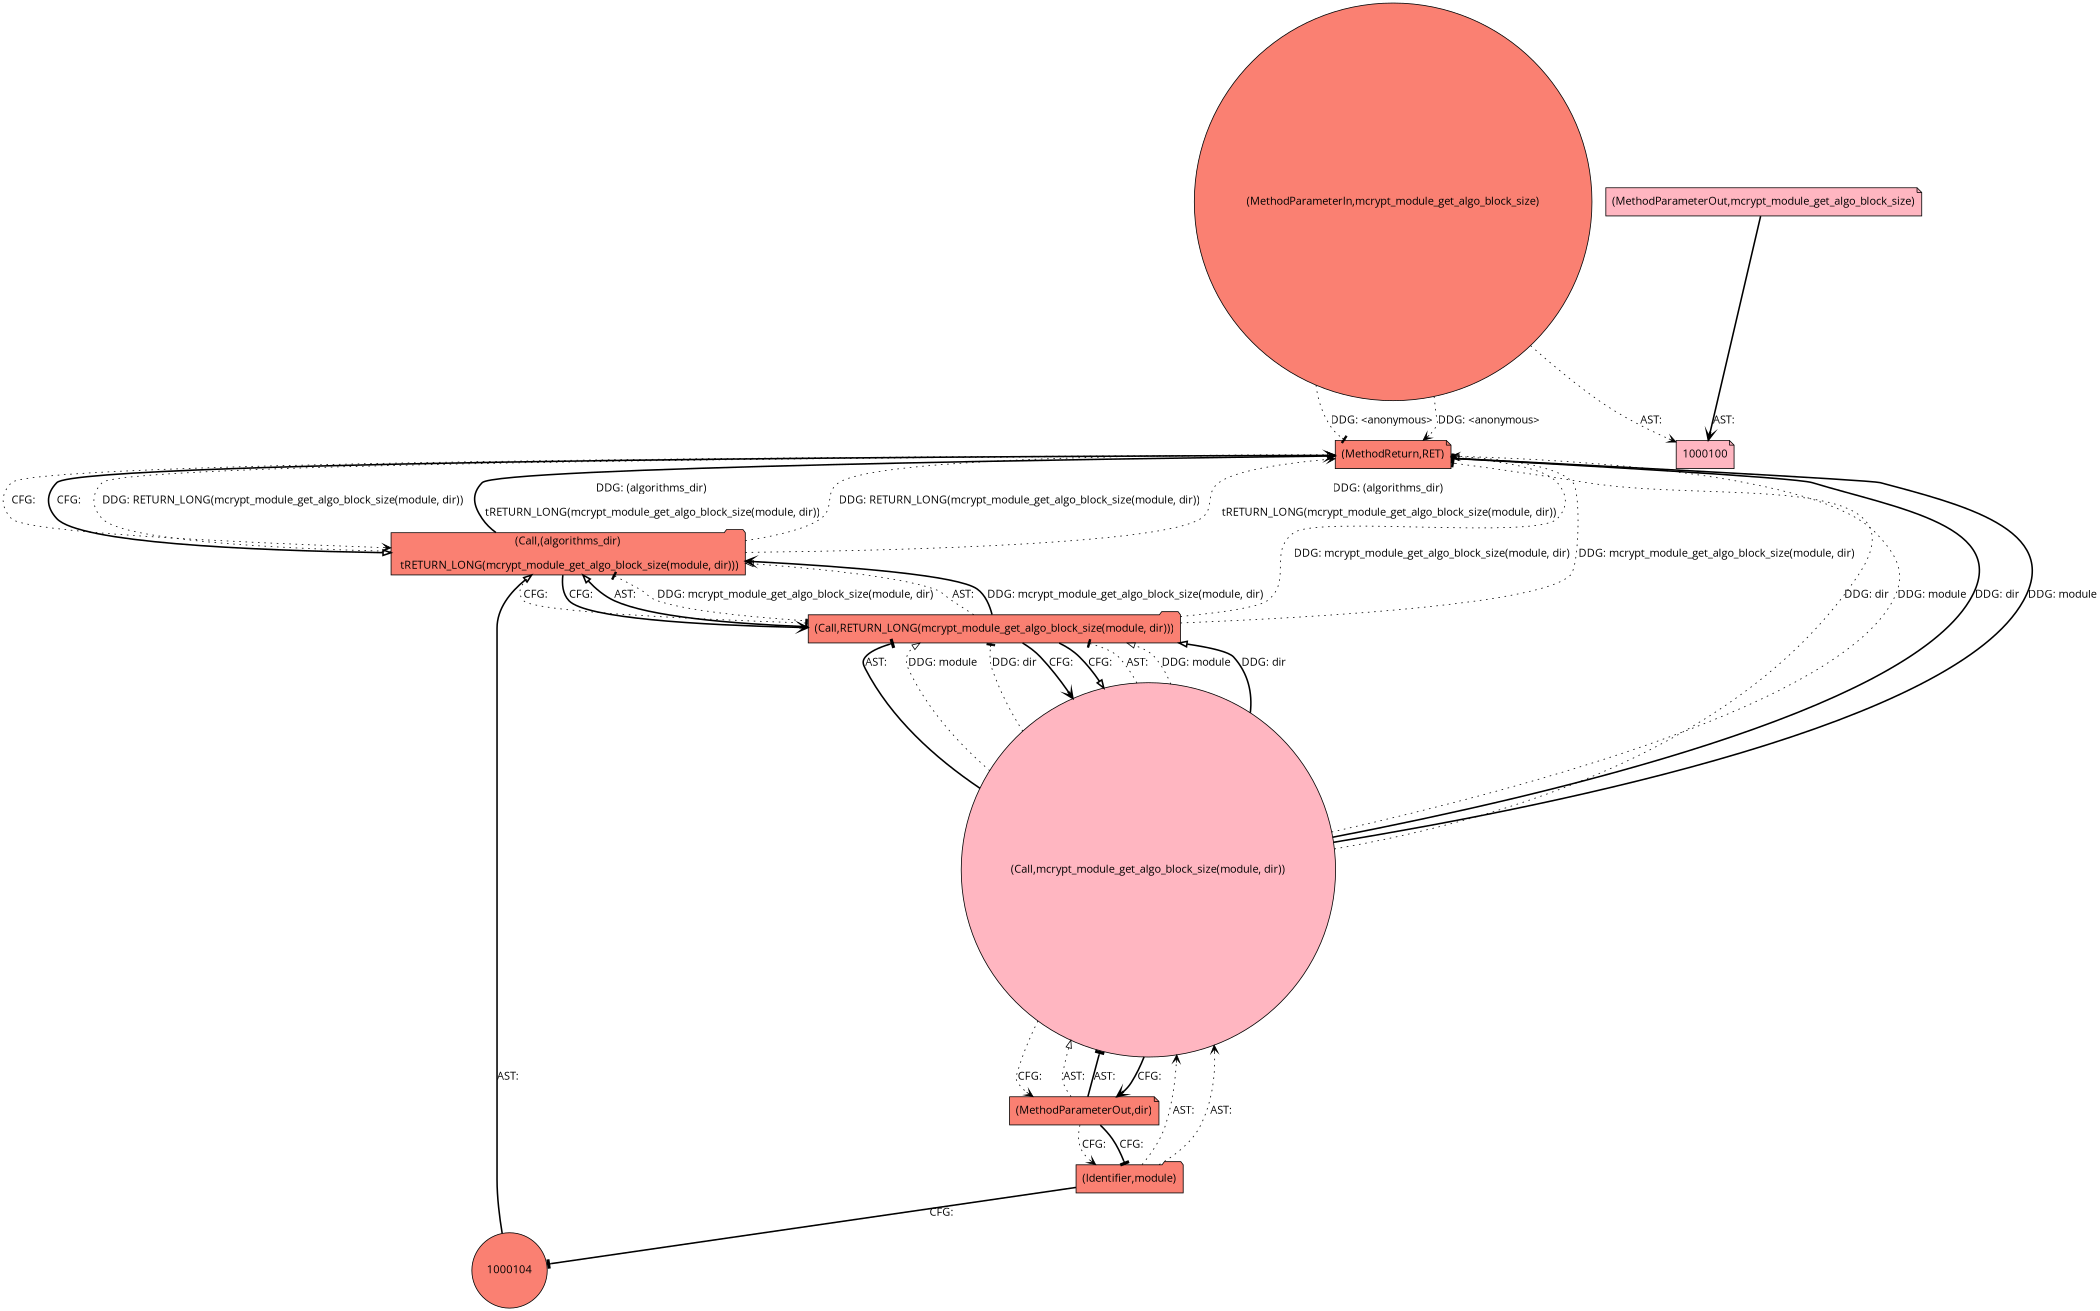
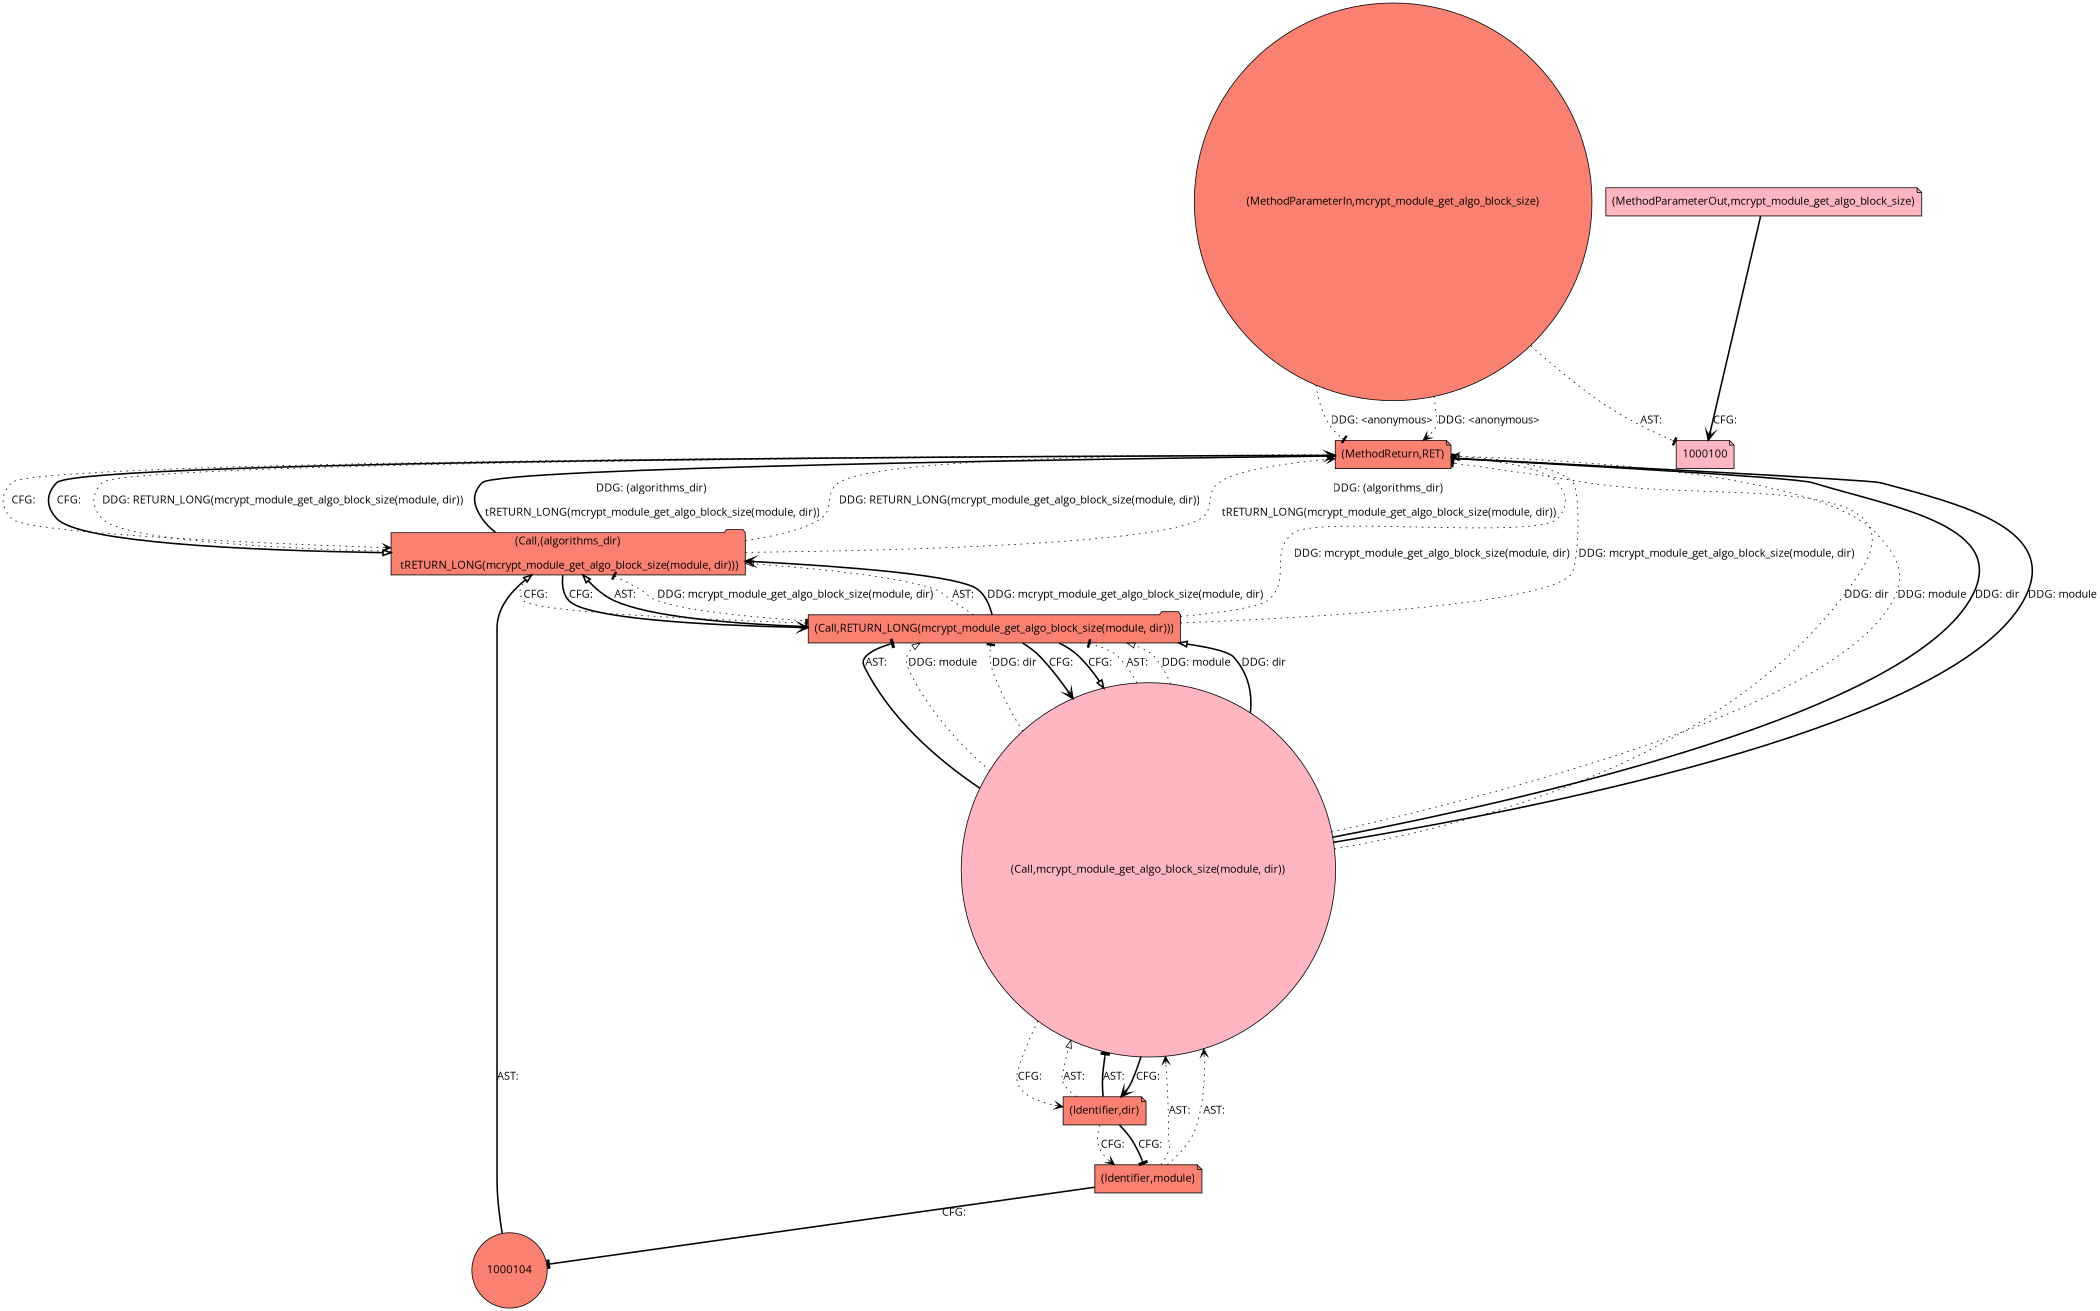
edge "(MethodParameterIn,mcrypt_module_get_algo_block_size)" -> "1000100": arrowhead vee -> tee
edge "(MethodParameterOut,mcrypt_module_get_algo_block_size)" -> "1000100": label "AST: " -> "CFG: "
node "(MethodParameterOut,dir)": label "(MethodParameterOut,dir)" -> "(Identifier,dir)"
node "(Identifier,module)": shape folder -> note
